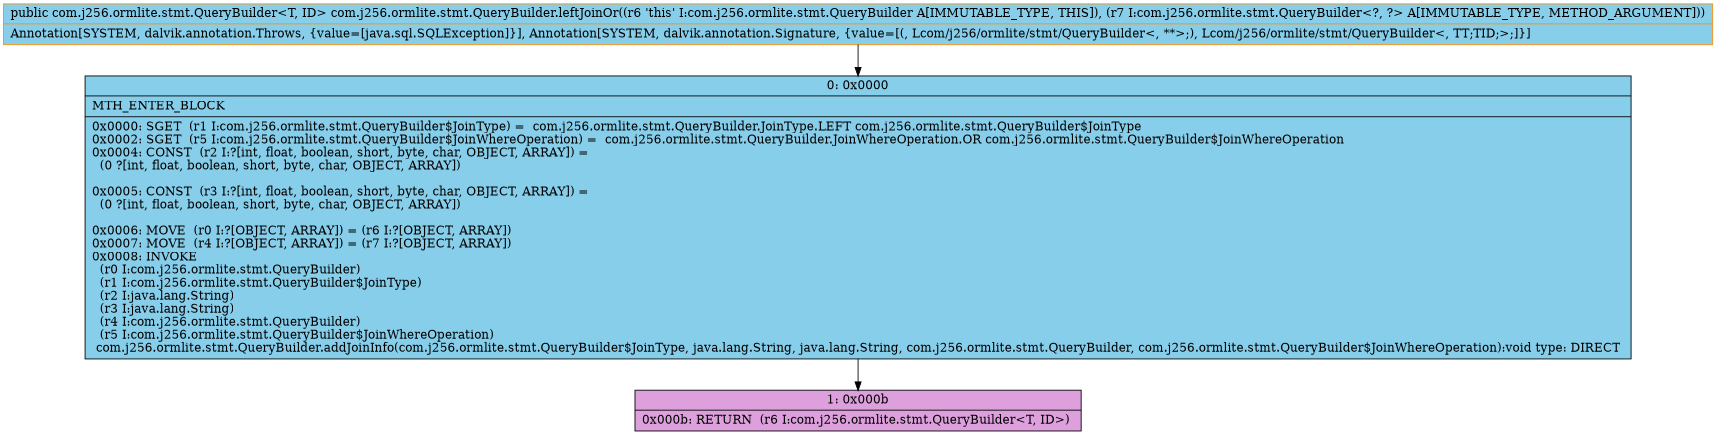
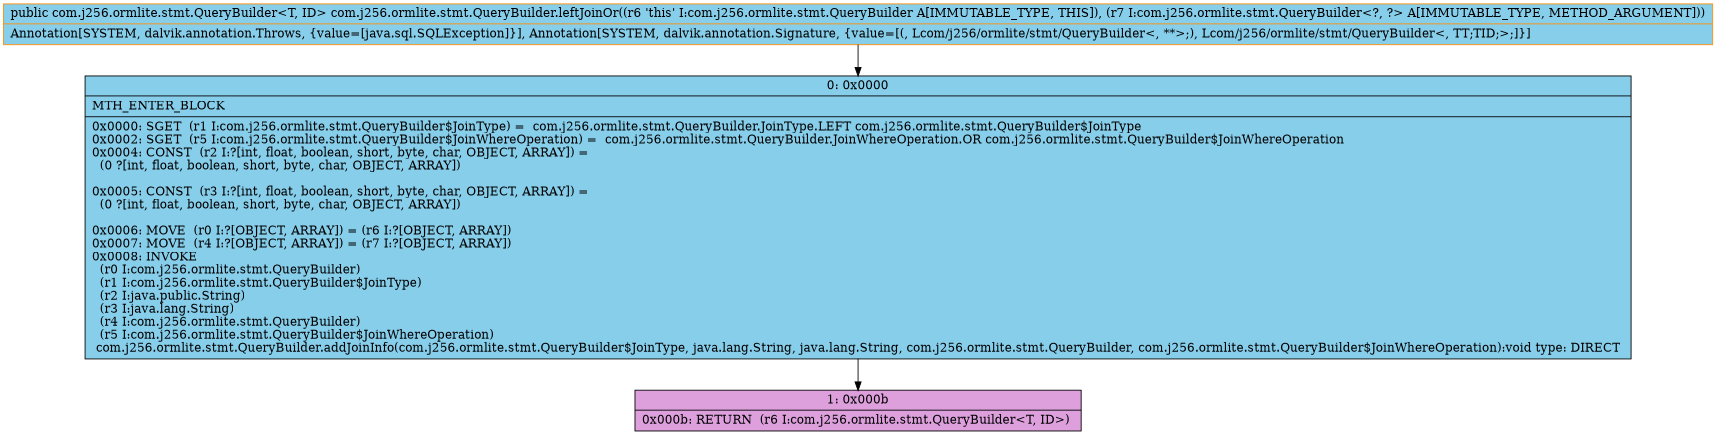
node "0: 0x0000": text "(r2 I:java.lang.String)" -> "(r2 I:java.public.String)"
